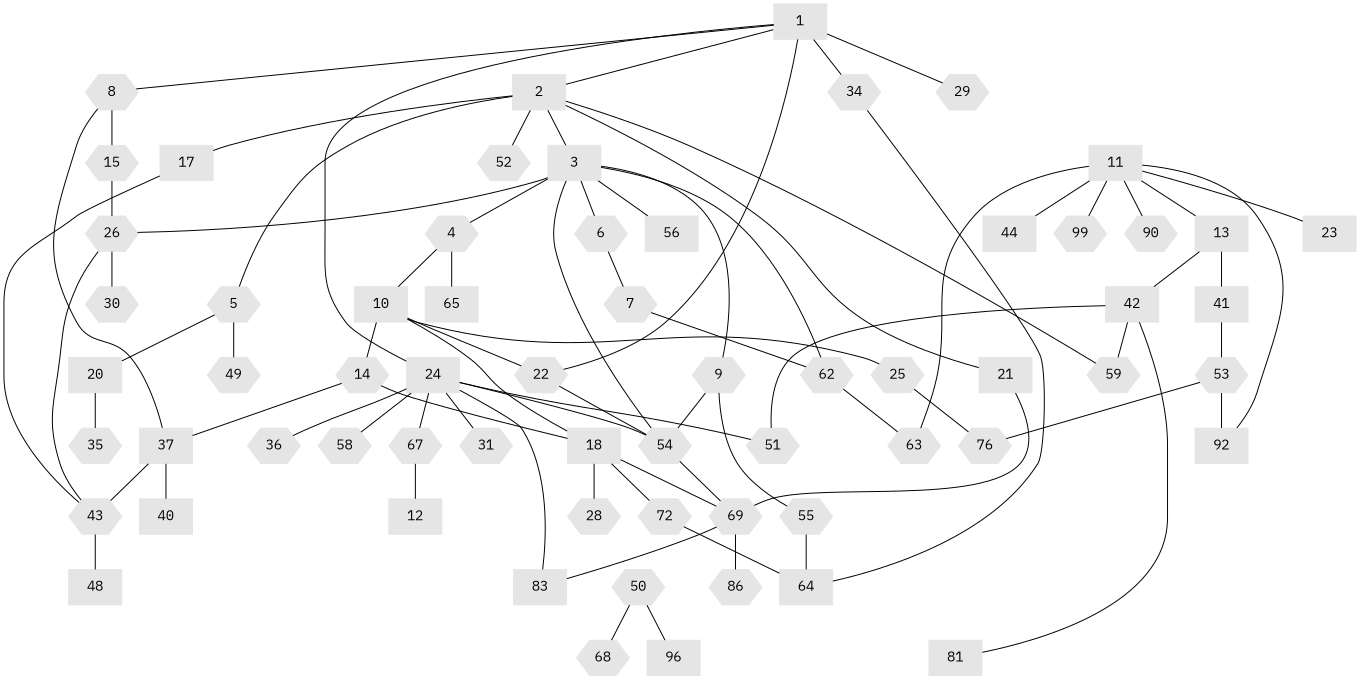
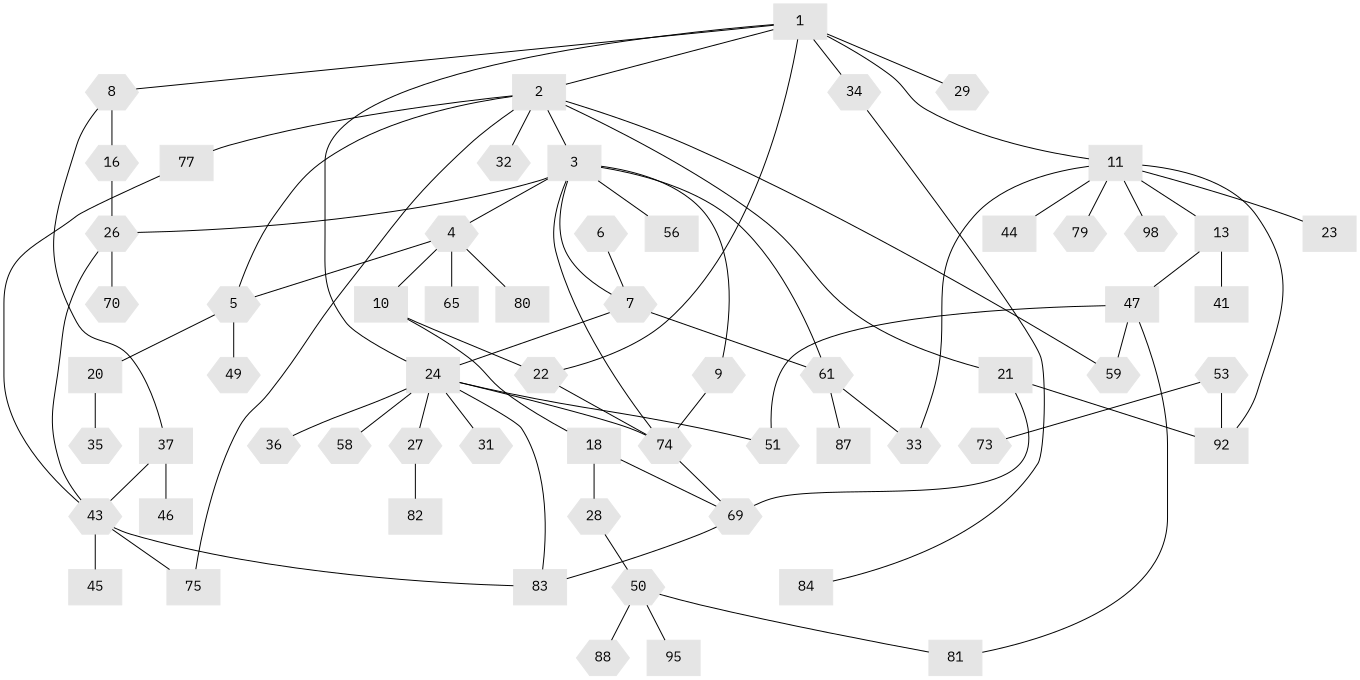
edge "1" -- "11": added
node "15": label "15" -> "16"
node "17": label "17" -> "77"
node "52": label "52" -> "32"
edge "3" -- "6": now "3" -- "7"
node "99": label "99" -> "79"
node "90": label "90" -> "98"
edge "4" -- "5": added
node "30": label "30" -> "70"
node "80": added
node "42": label "42" -> "47"
edge "7" -- "24": added
edge "41" -- "53": removed
node "14": removed
node "62": label "62" -> "61"
node "25": removed
edge "21" -- "92": added
node "67": label "67" -> "27"
node "54": label "54" -> "74"
node "87": added
node "63": label "63" -> "33"
node "76": label "76" -> "73"
node "40": label "40" -> "46"
node "12": label "12" -> "82"
node "72": removed
node "55": removed
edge "28" -- "50": added
edge "43" -- "83": added
node "48": label "48" -> "45"
node "75": added
node "86": removed
node "64": label "64" -> "84"
edge "50" -- "81": added
node "68": label "68" -> "88"
node "96": label "96" -> "95"
